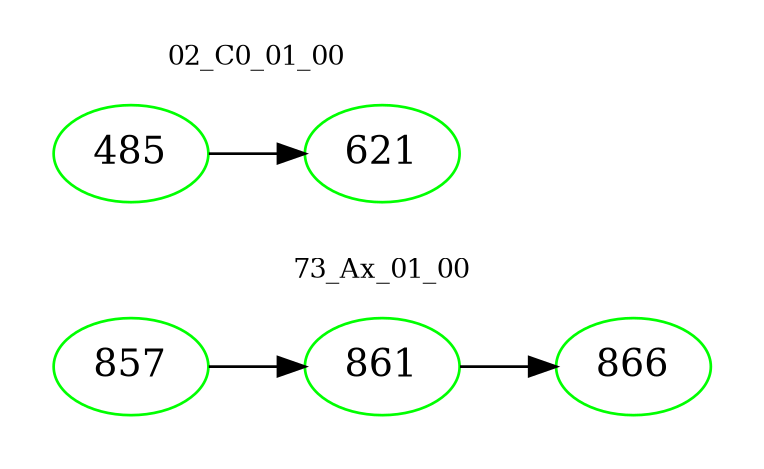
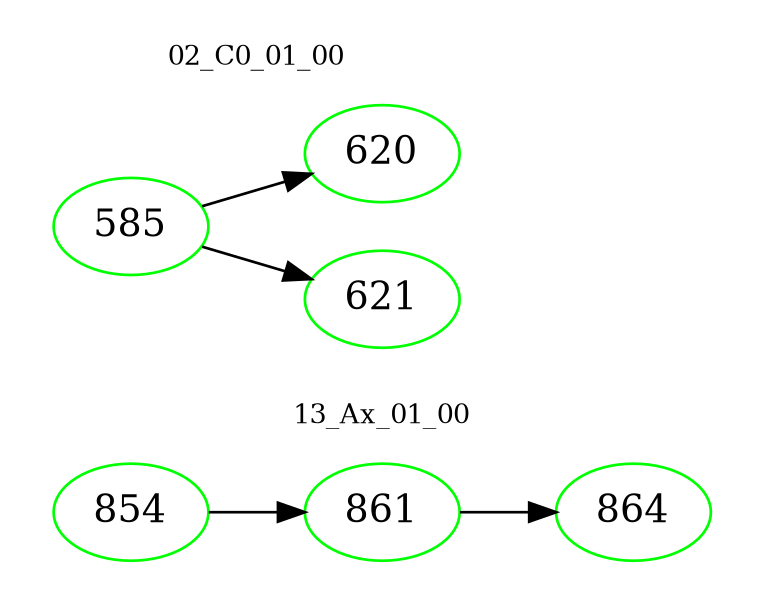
node "485": label "485" -> "585"
node "620": added
cluster "73_Ax_01_00": label "73_Ax_01_00" -> "13_Ax_01_00"
node "857": label "857" -> "854"
node "866": label "866" -> "864"
